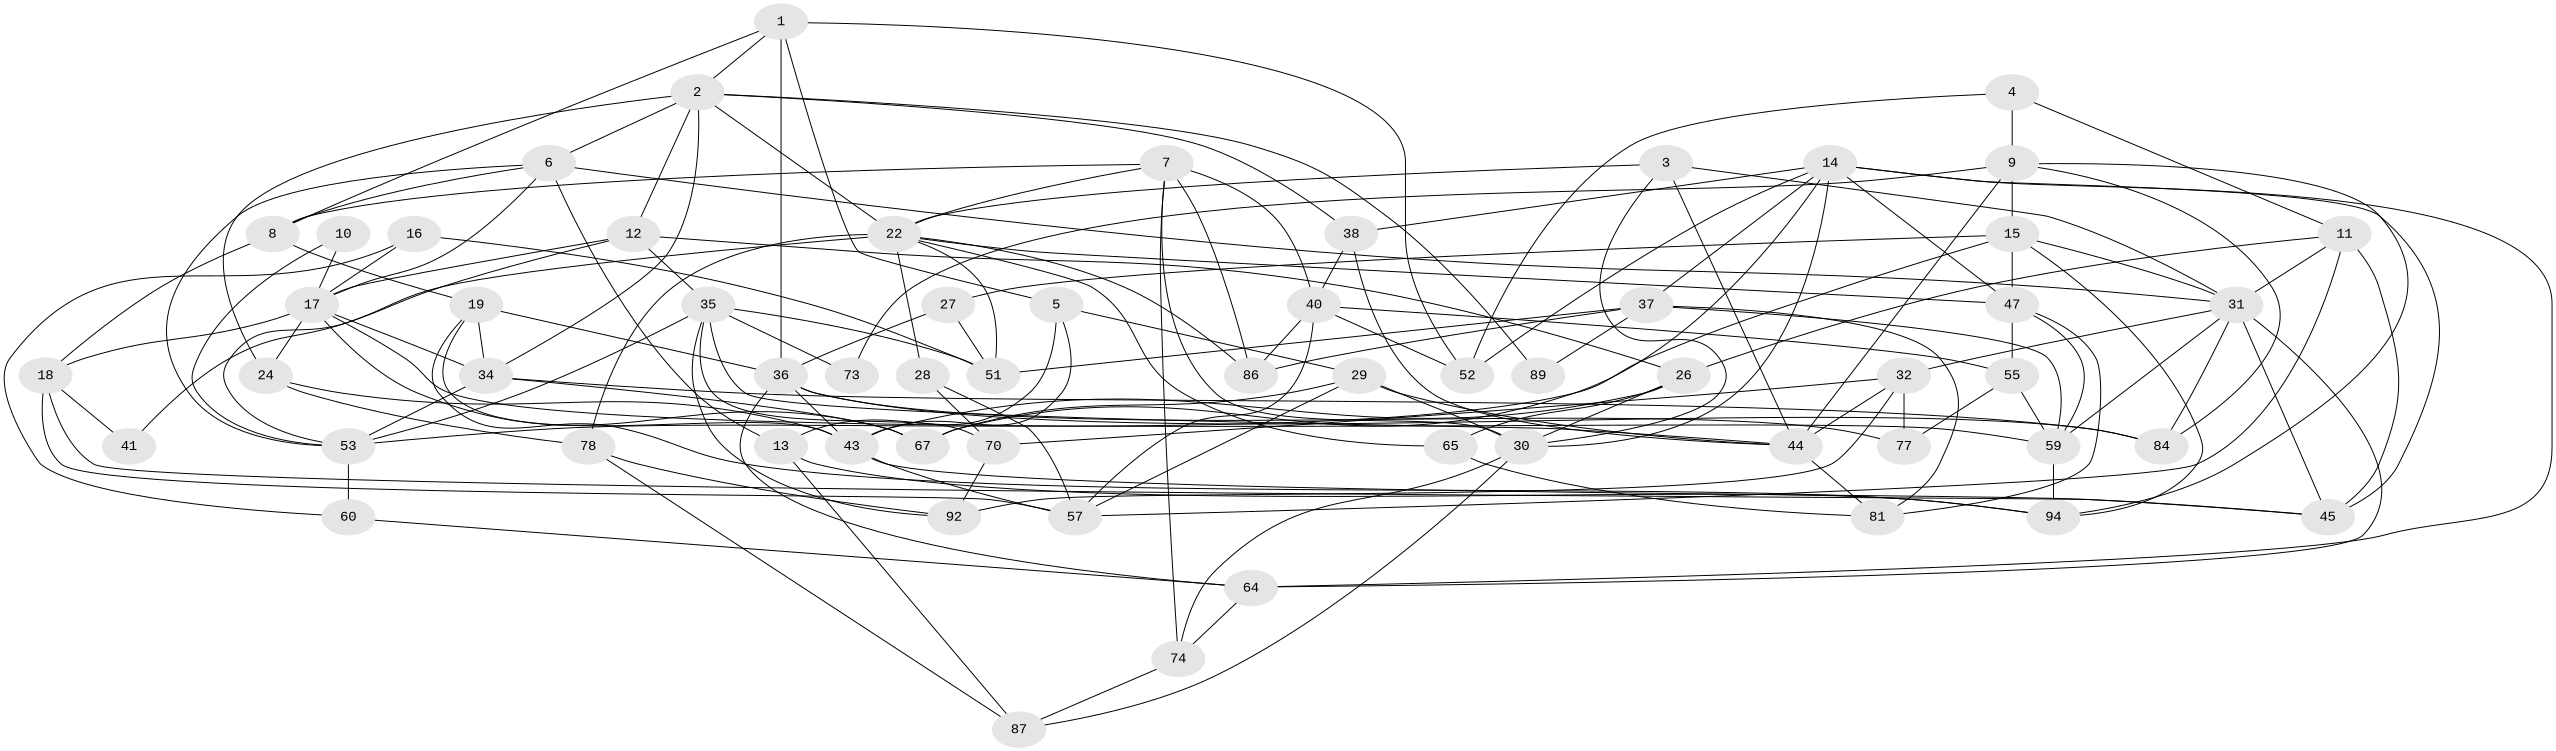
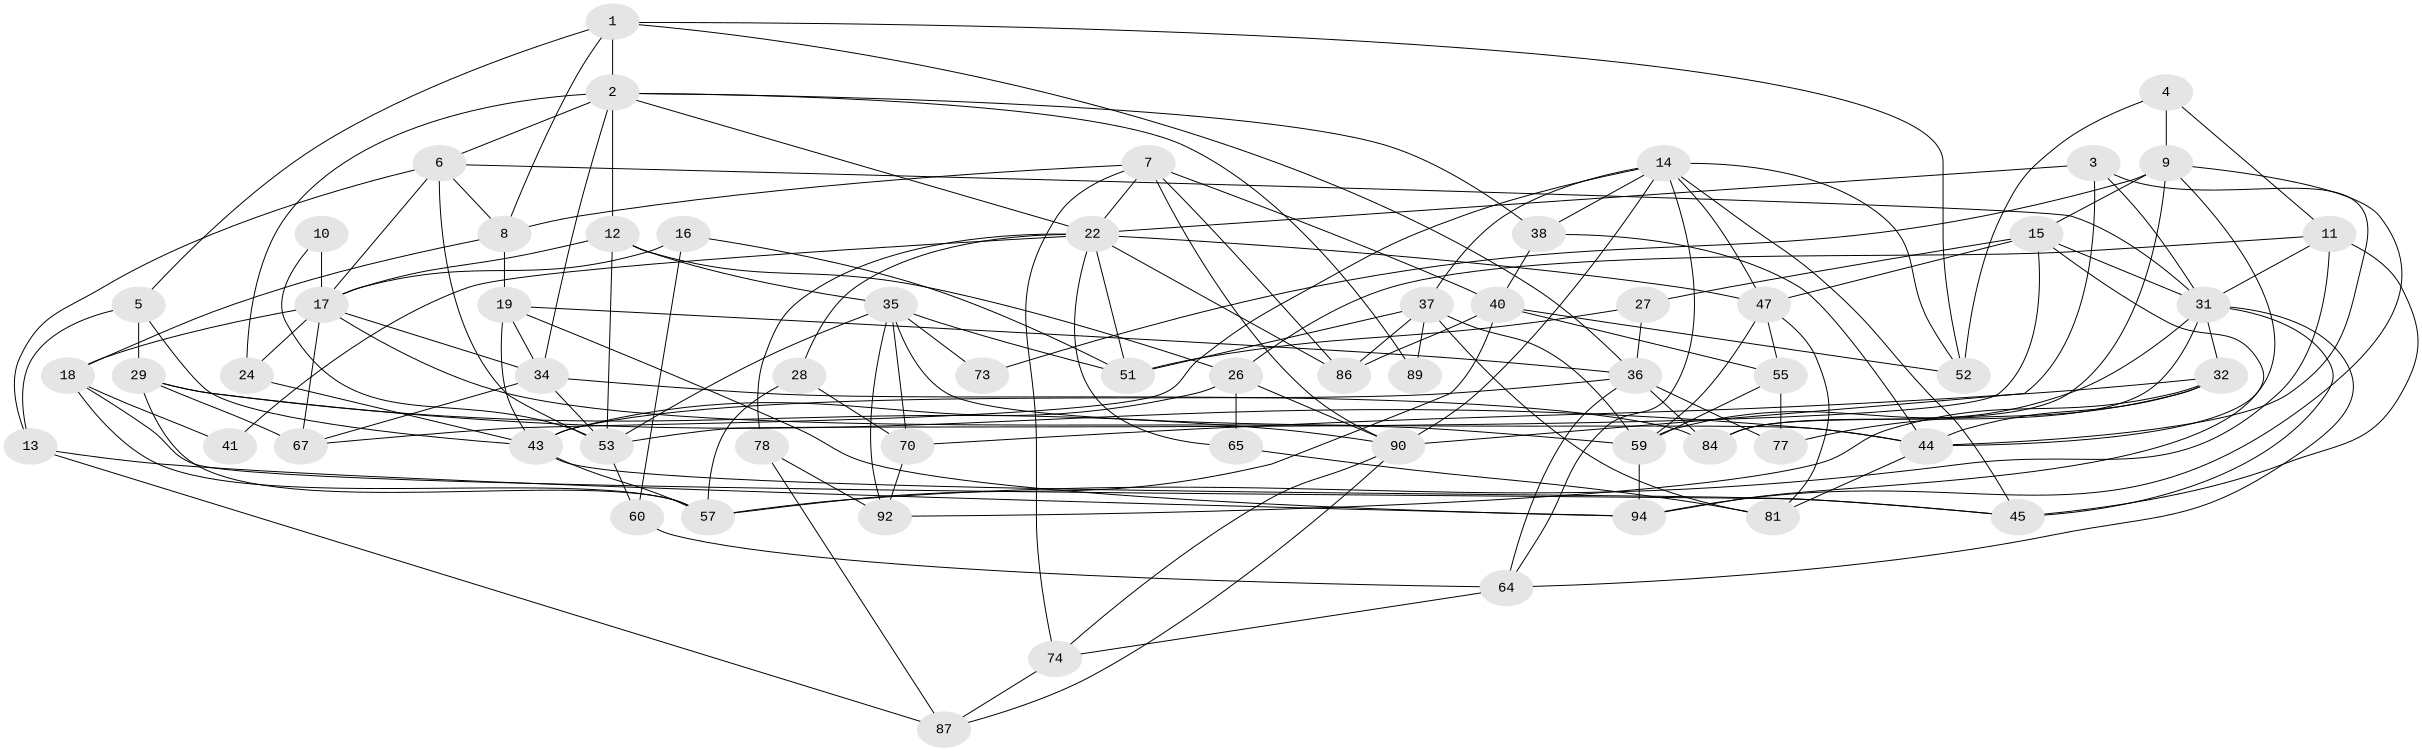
edge "24" -- "78": removed
node "30": label "30" -> "90"
